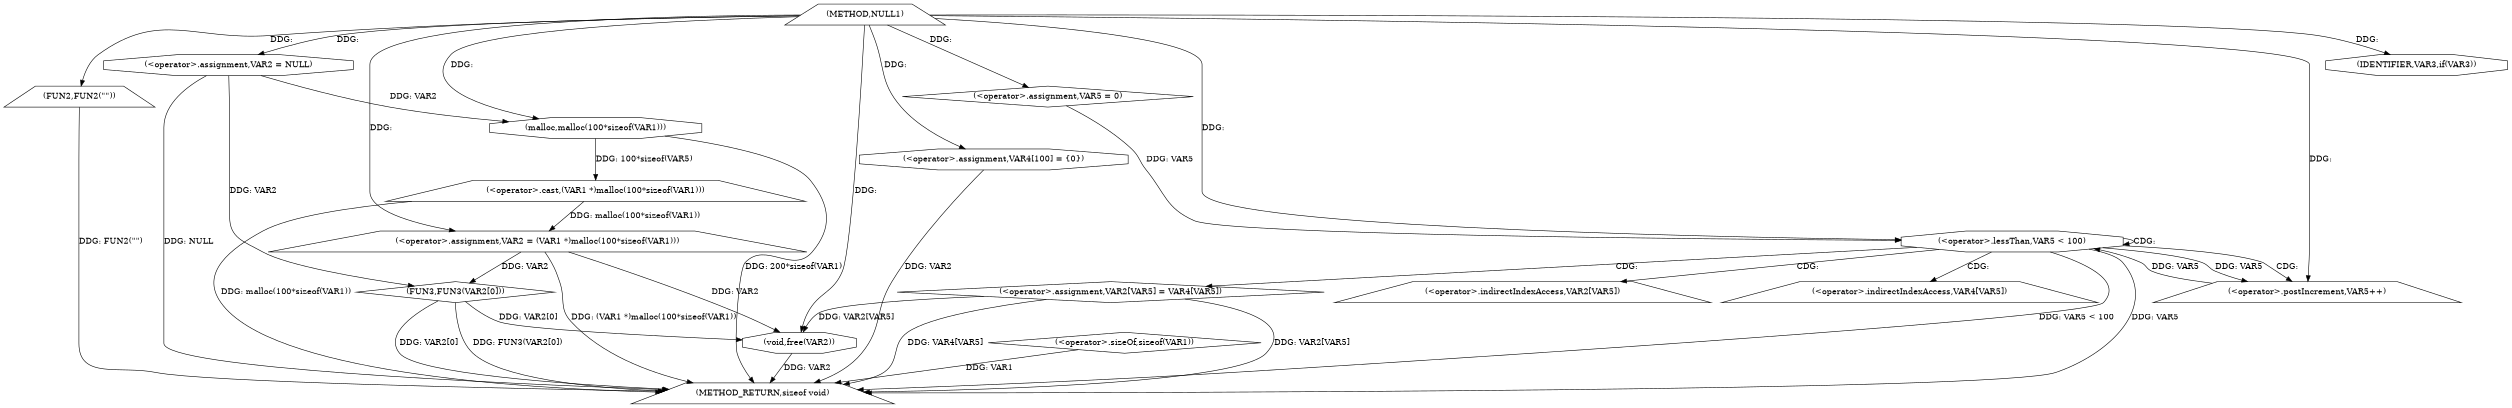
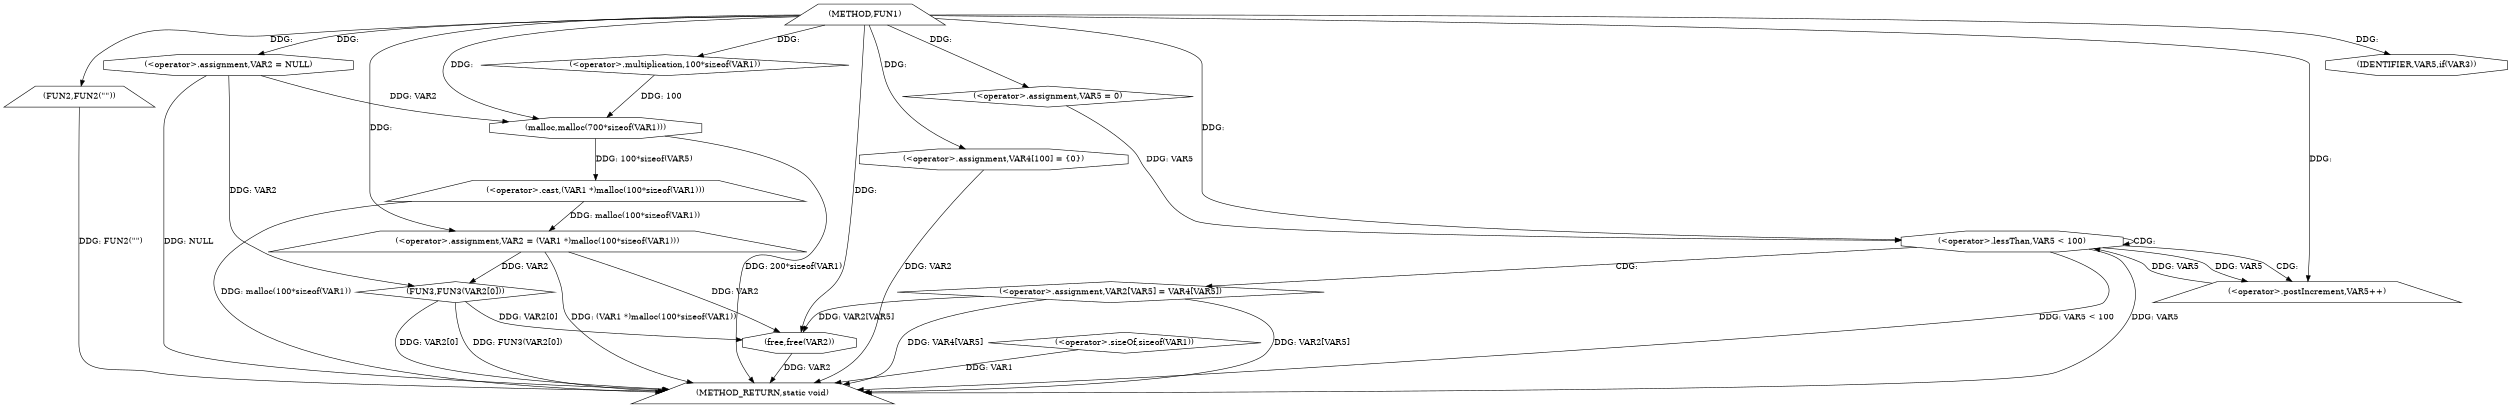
node "(METHOD,NULL1)": label "(METHOD,NULL1)" -> "(METHOD,FUN1)"
node "(<operator>.multiplication,100*sizeof(VAR1))": added
node "(IDENTIFIER,VAR3,if(VAR3))": label "(IDENTIFIER,VAR3,if(VAR3))" -> "(IDENTIFIER,VAR5,if(VAR3))"
node "(malloc,malloc(100*sizeof(VAR1)))": label "(malloc,malloc(100*sizeof(VAR1)))" -> "(malloc,malloc(700*sizeof(VAR1)))"
node "(<operator>.indirectIndexAccess,VAR2[VAR5])": removed
node "(<operator>.indirectIndexAccess,VAR4[VAR5])": removed
node "(void,free(VAR2))": label "(void,free(VAR2))" -> "(free,free(VAR2))"
node "(METHOD_RETURN,sizeof void)": label "(METHOD_RETURN,sizeof void)" -> "(METHOD_RETURN,static void)"
